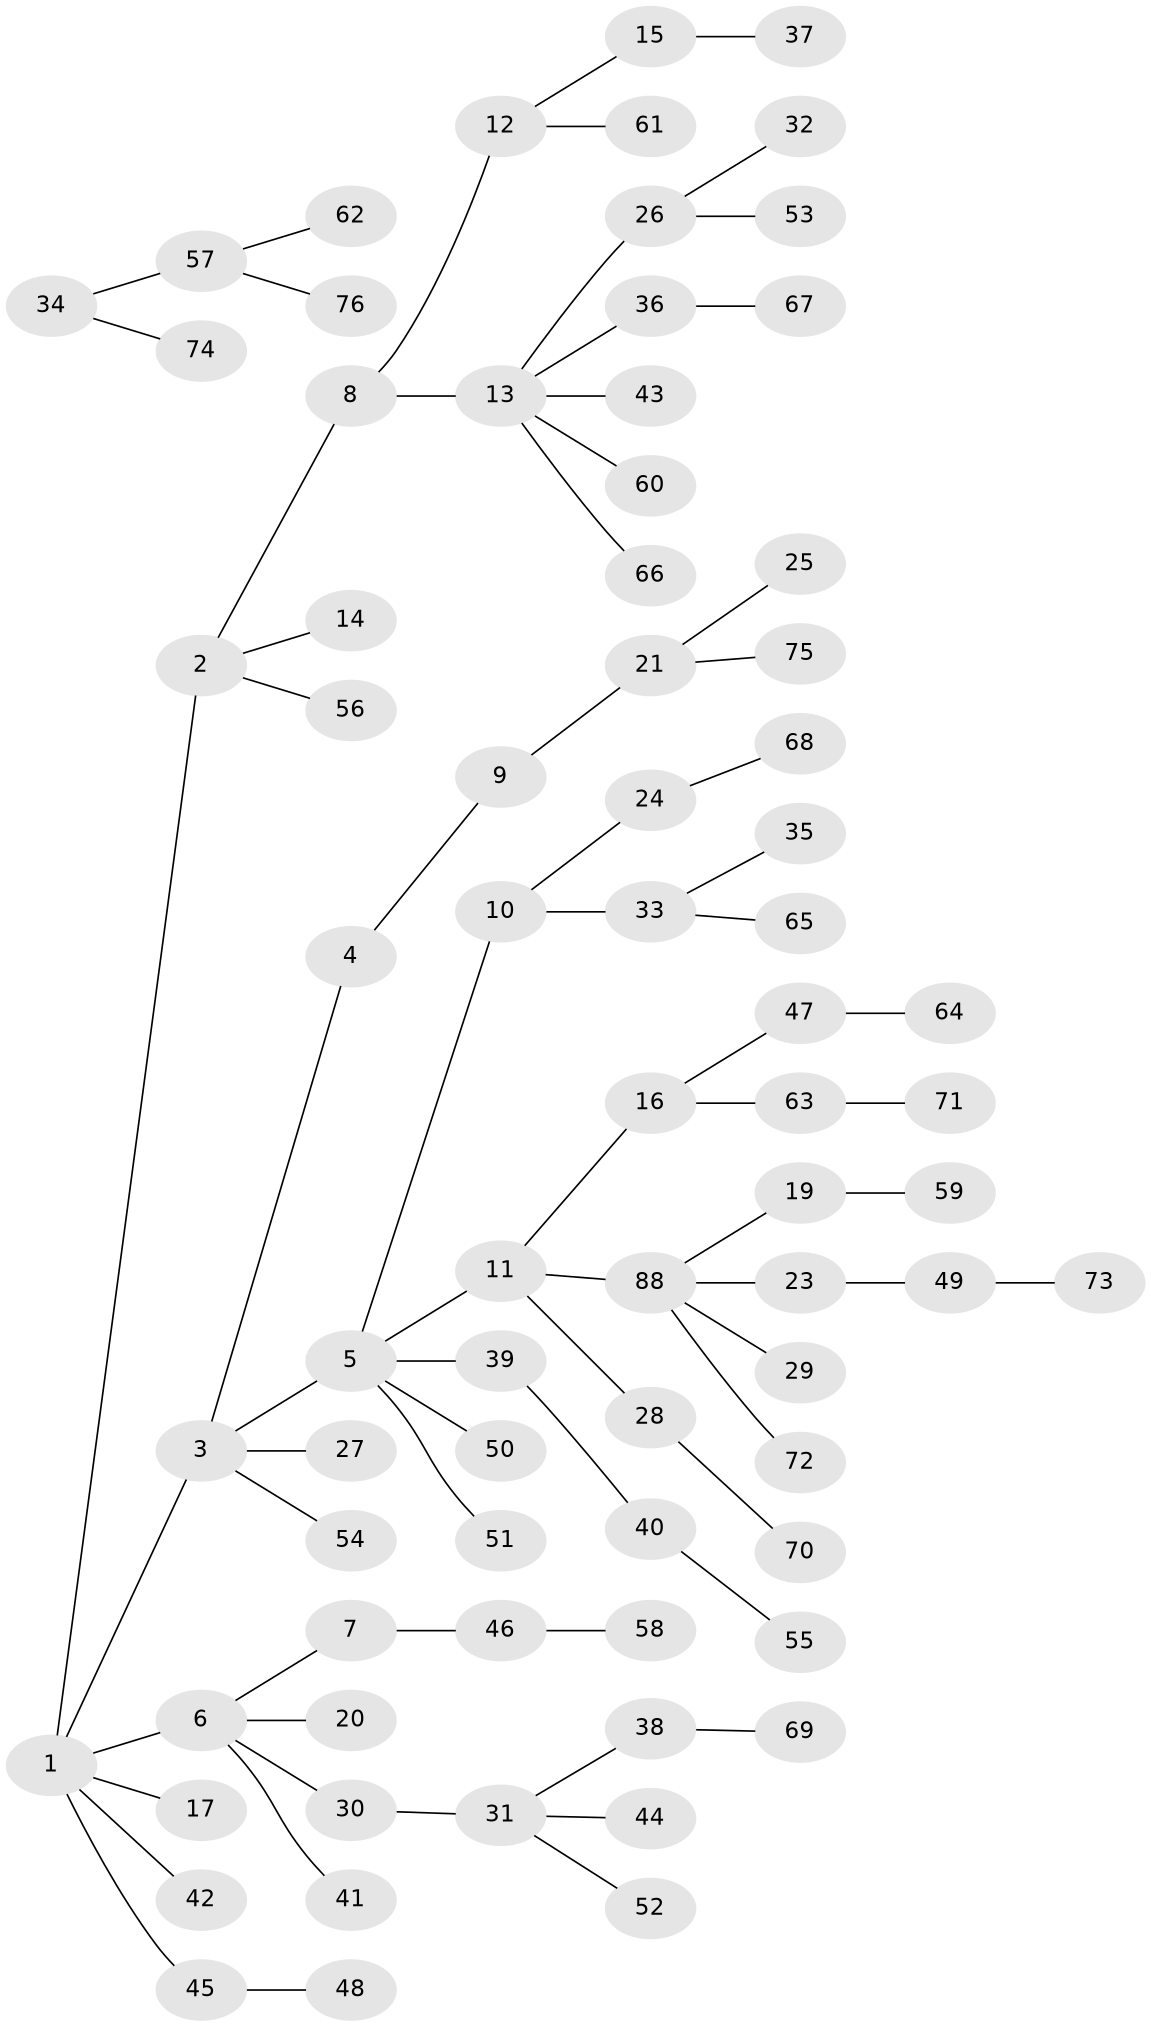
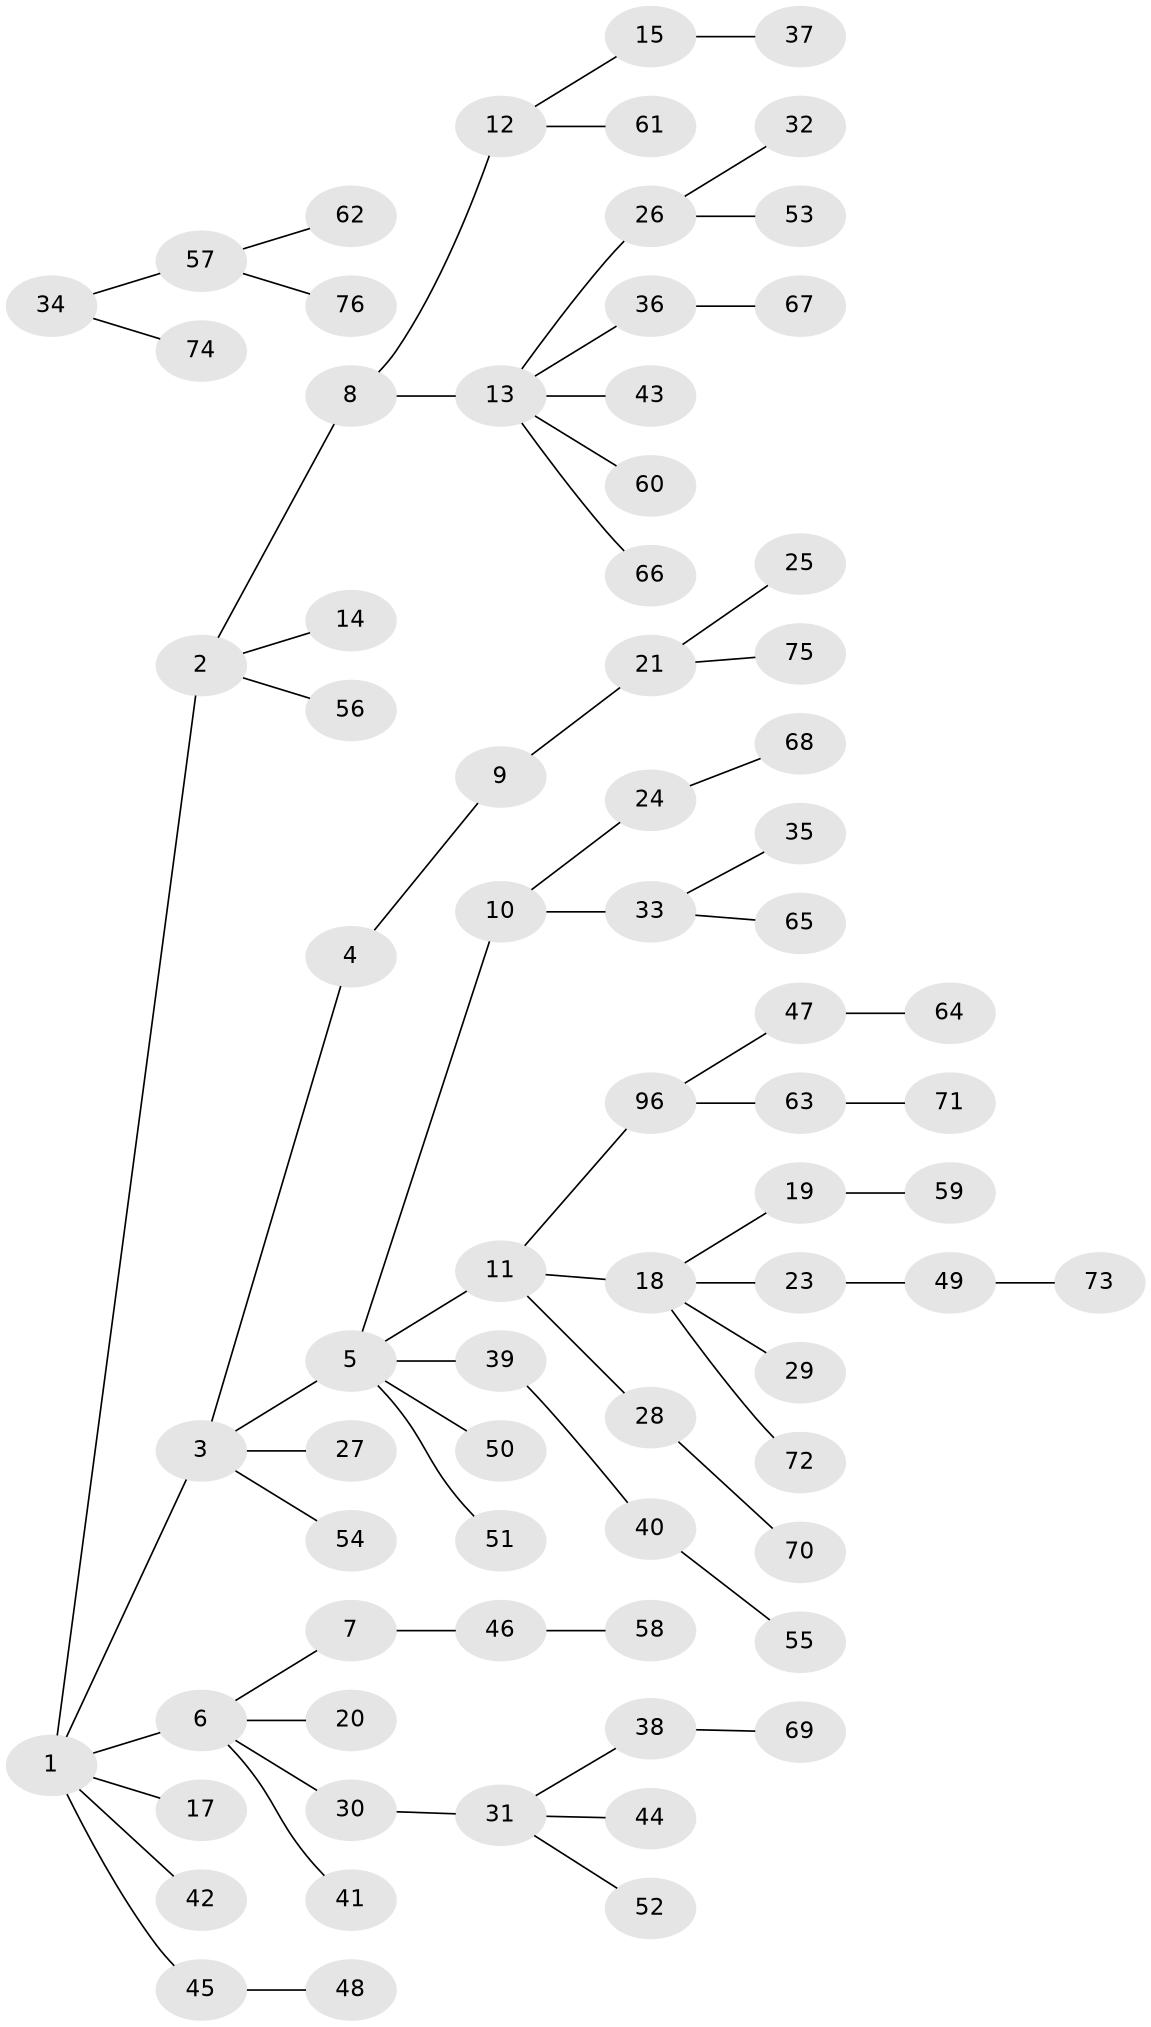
node "16": label "16" -> "96"
node "88": label "88" -> "18"
